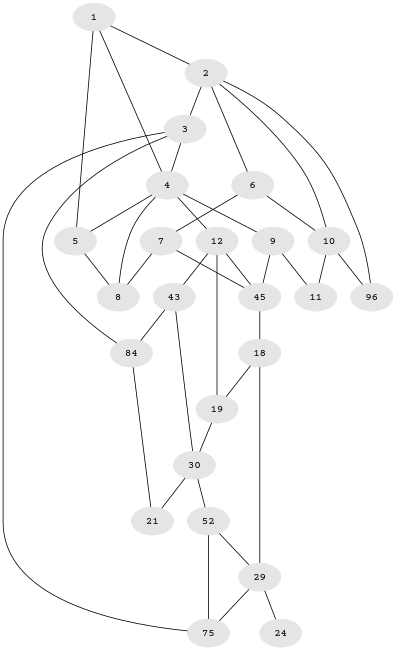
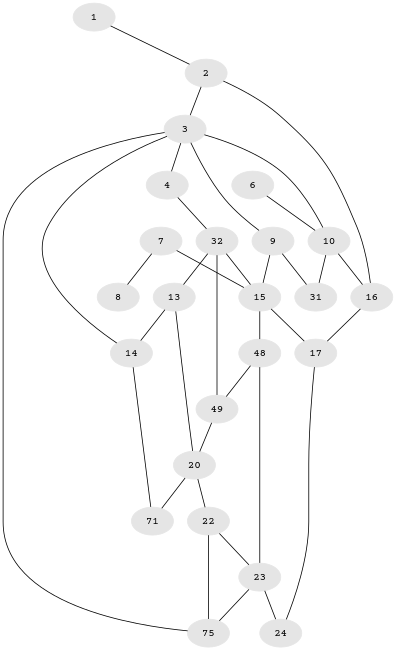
edge "1" -- "4": removed
edge "2" -- "6": removed
edge "2" -- "10": now "3" -- "10"
edge "6" -- "7": removed
edge "4" -- "9": now "3" -- "9"
edge "4" -- "8": removed
node "5": removed
node "12": label "12" -> "32"
node "43": label "43" -> "13"
node "45": label "45" -> "15"
node "11": label "11" -> "31"
node "96": label "96" -> "16"
node "84": label "84" -> "14"
node "18": label "18" -> "48"
node "17": added
node "19": label "19" -> "49"
node "30": label "30" -> "20"
node "21": label "21" -> "71"
node "52": label "52" -> "22"
node "29": label "29" -> "23"
